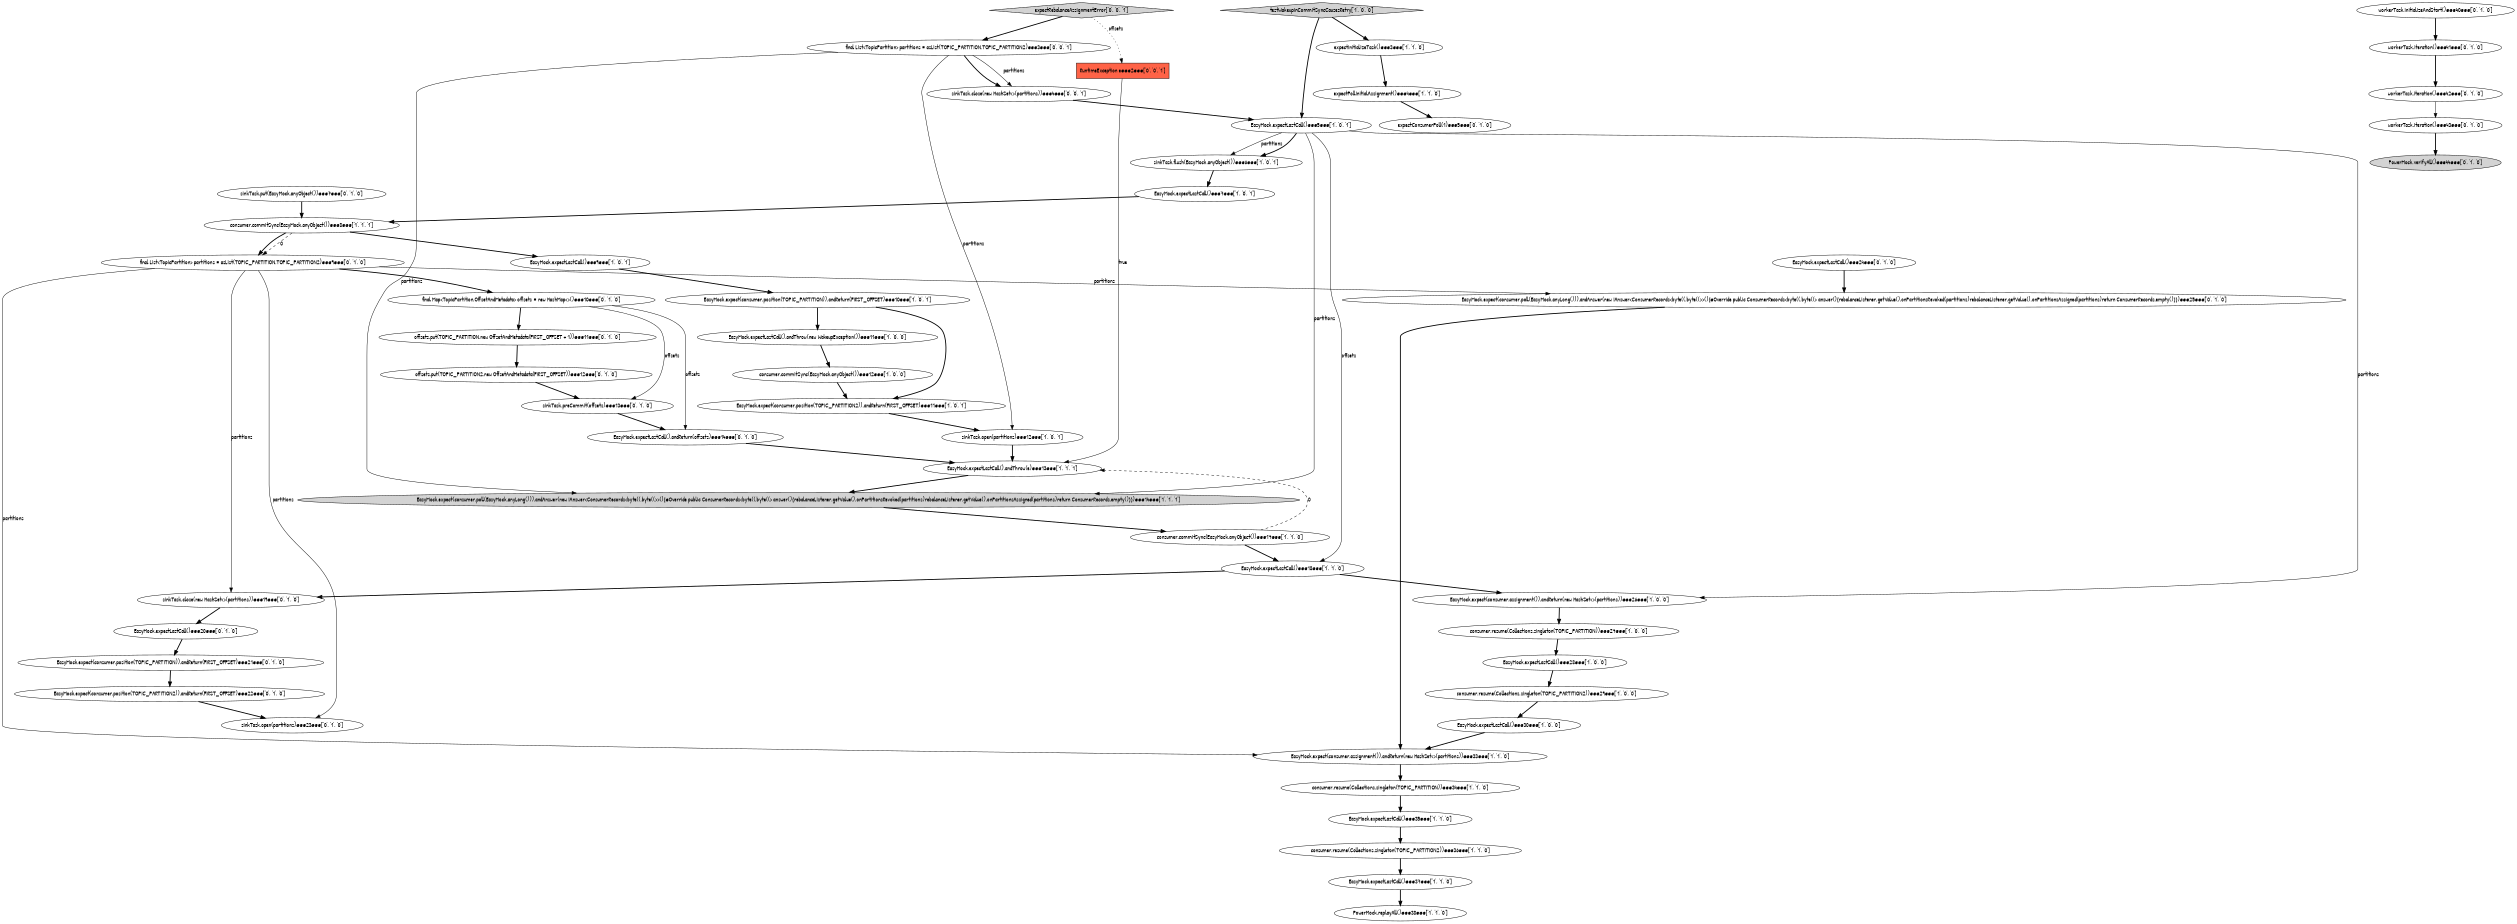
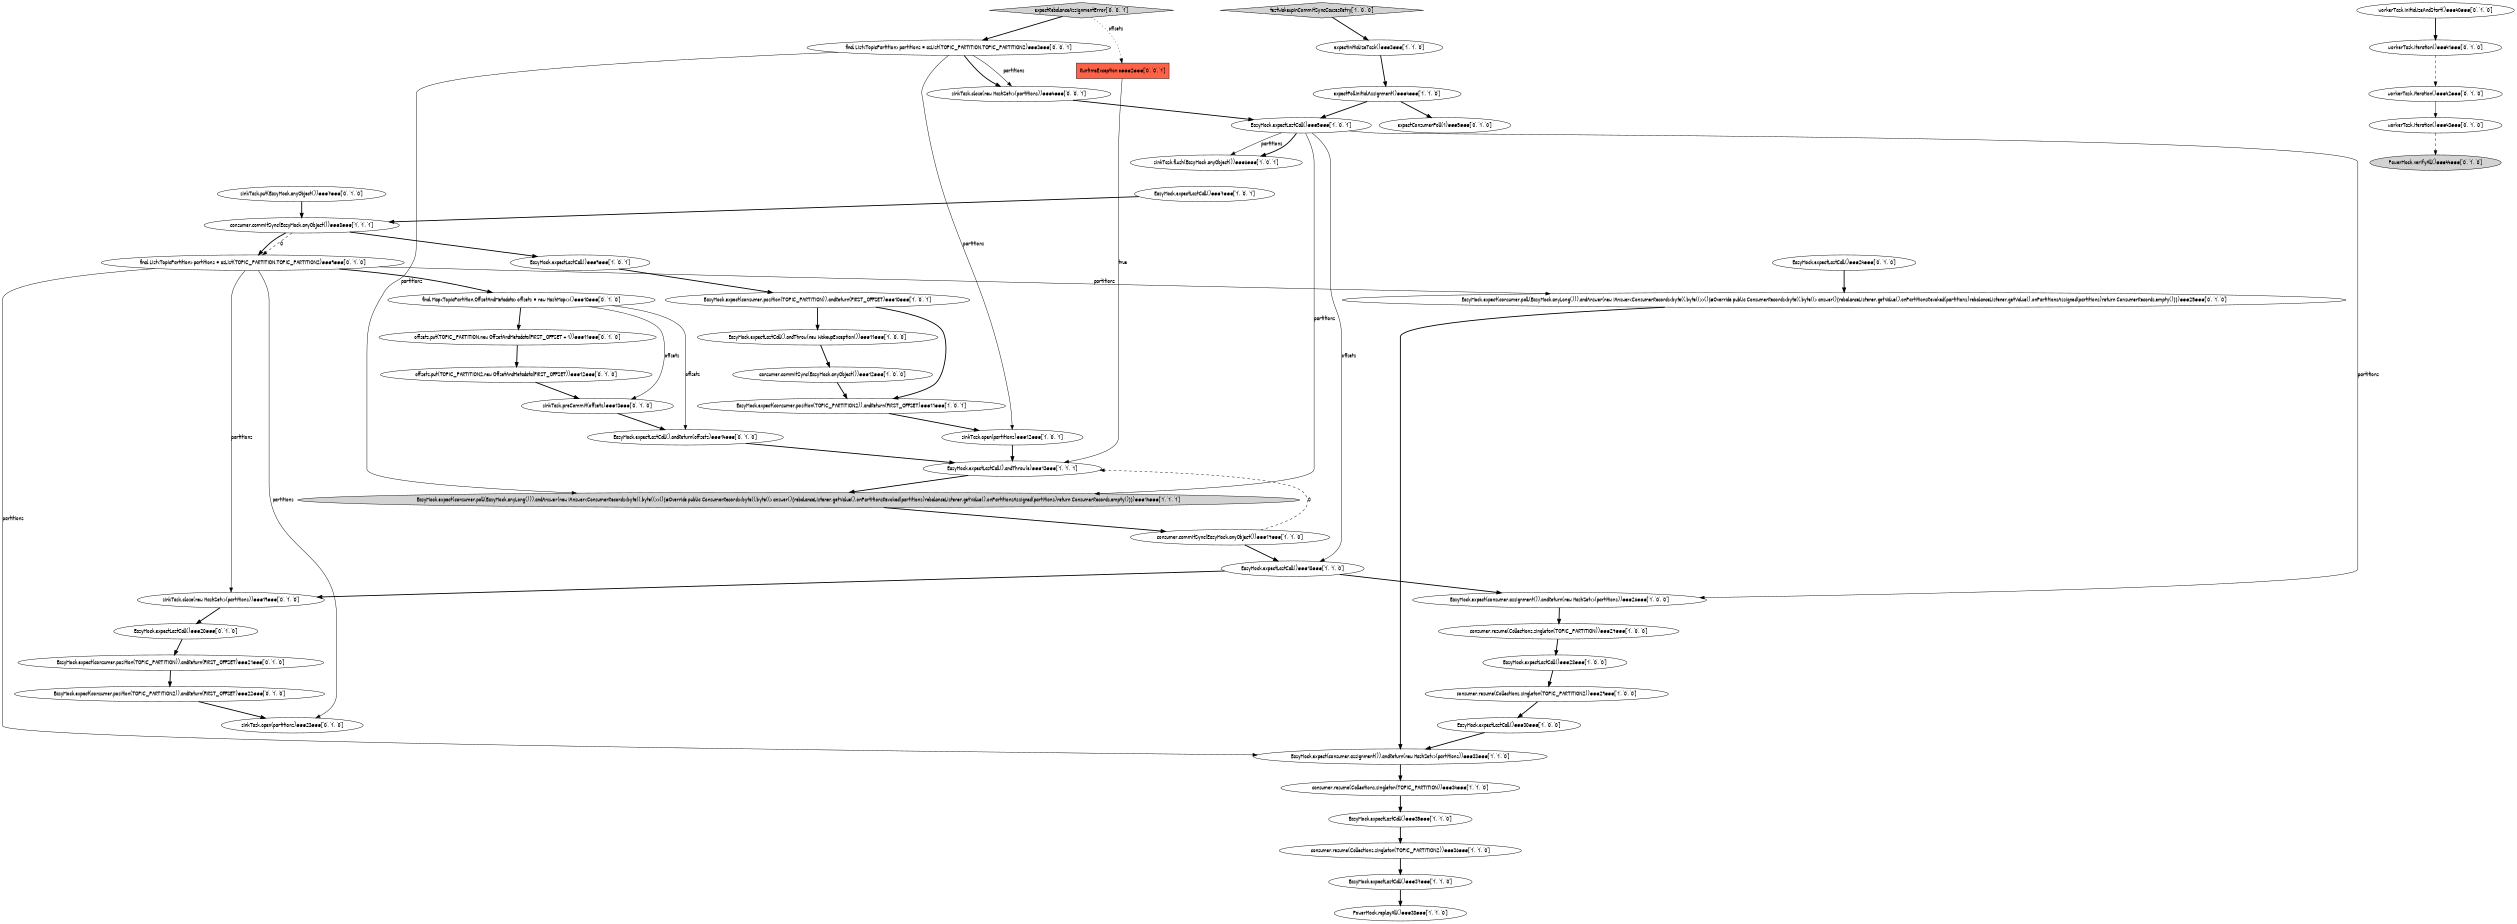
edge "testWakeupInCommitSyncCausesRetry['1', '0', '0']" -> "EasyMock.expectLastCall()@@@5@@@['1', '0', '1']": now "expectPollInitialAssignment()@@@4@@@['1', '1', '0']" -> "EasyMock.expectLastCall()@@@5@@@['1', '0', '1']"
edge "workerTask.iteration()@@@41@@@['0', '1', '0']" -> "workerTask.iteration()@@@42@@@['0', '1', '0']": style bold -> dashed
edge "workerTask.iteration()@@@43@@@['0', '1', '0']" -> "PowerMock.verifyAll()@@@44@@@['0', '1', '0']": style bold -> dashed
edge "sinkTask.flush(EasyMock.anyObject())@@@6@@@['1', '0', '1']" -> "EasyMock.expectLastCall()@@@7@@@['1', '0', '1']": removed
